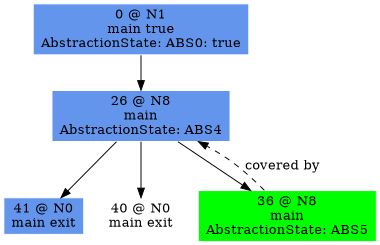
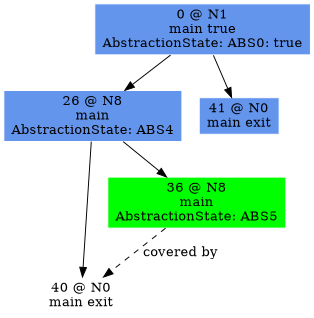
edge "26 @ N8 main AbstractionState: ABS4" -> "41 @ N0 main exit": now "0 @ N1 main true AbstractionState: ABS0: true" -> "41 @ N0 main exit"
edge "36 @ N8 main AbstractionState: ABS5" -> "26 @ N8 main AbstractionState: ABS4": now "36 @ N8 main AbstractionState: ABS5" -> "40 @ N0 main exit"
